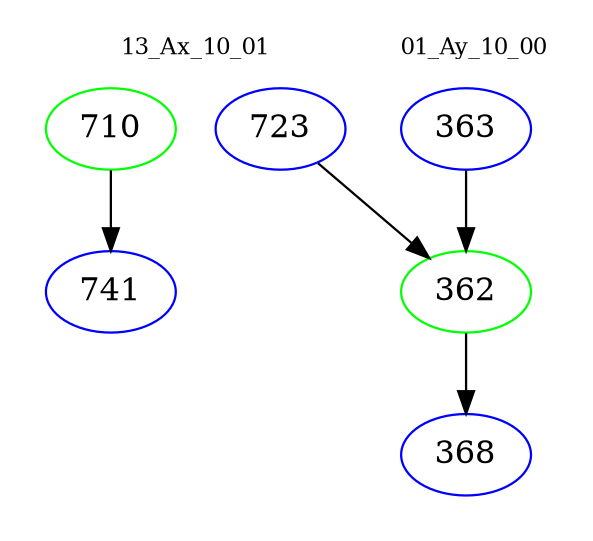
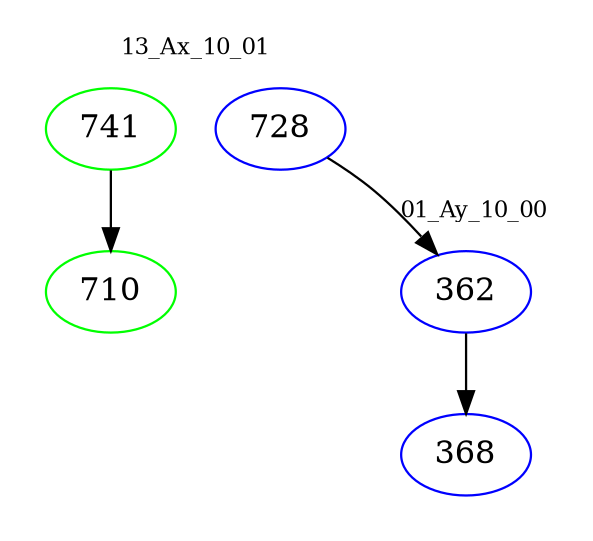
node "723": label "723" -> "728"
node "363": removed
edge "710" -> "741": reversed
node "741": color blue -> green
node "362": color green -> blue
